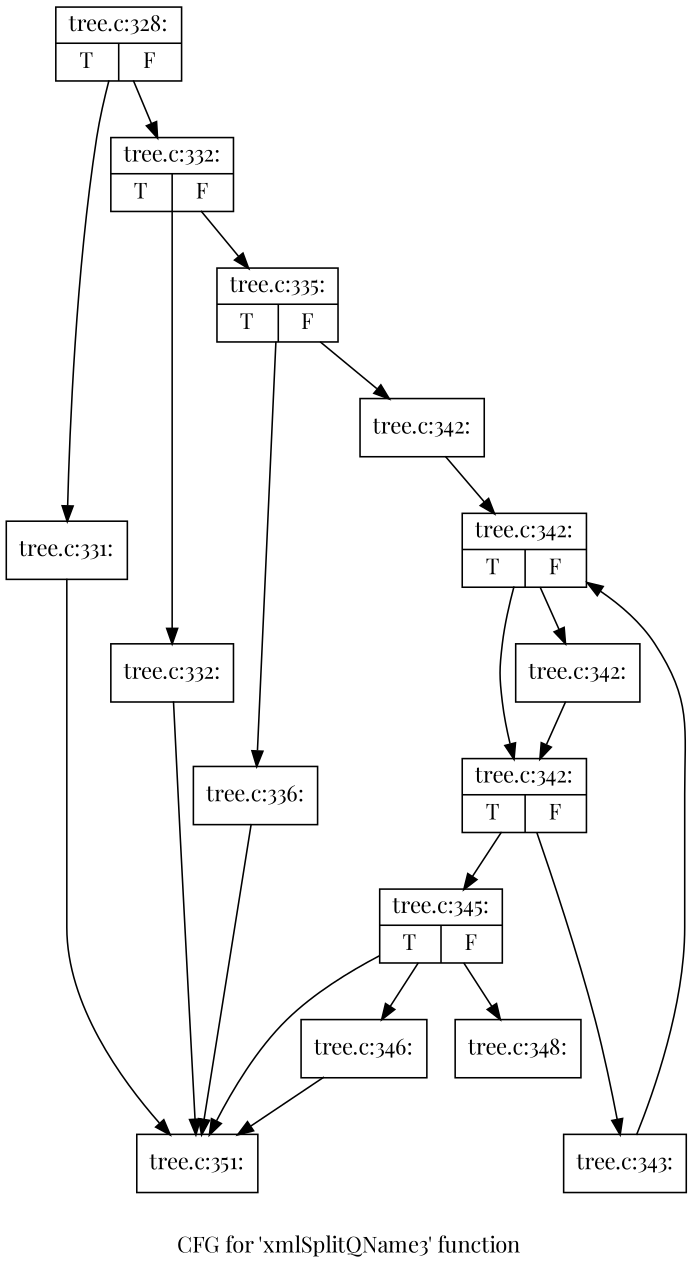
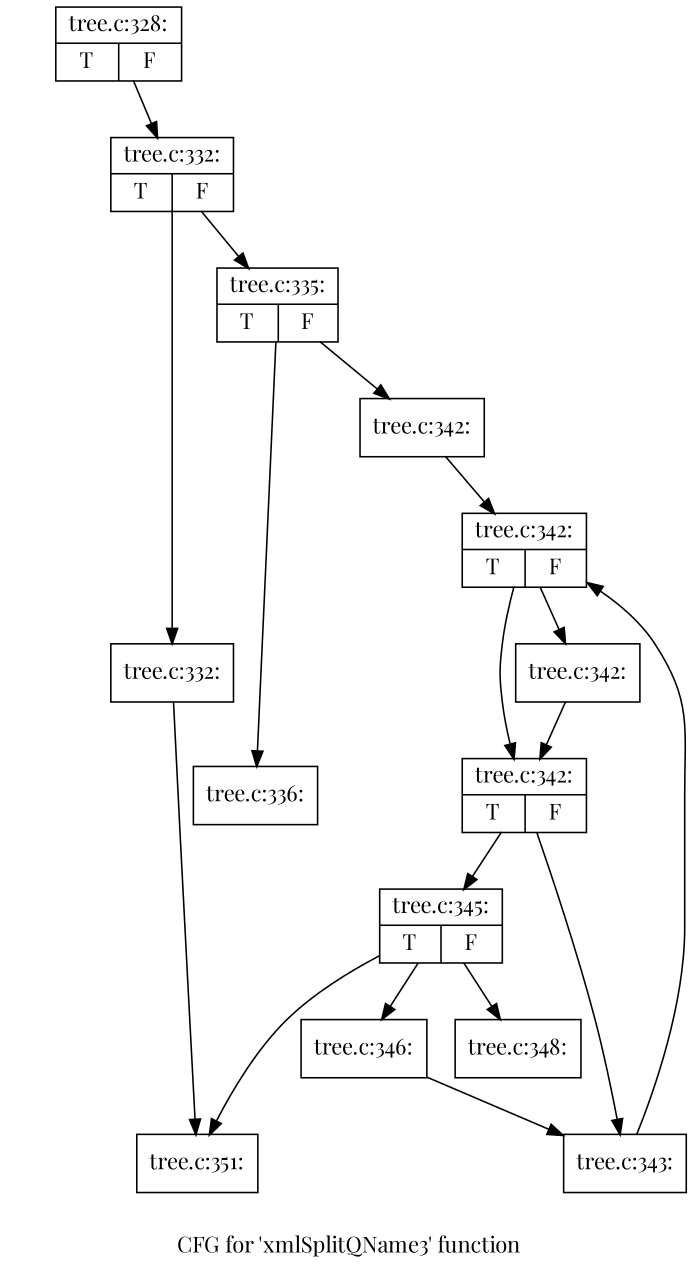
node "tree.c:331:": removed
edge "tree.c:336:" -> "tree.c:351:": removed
edge "tree.c:346:" -> "tree.c:351:": now "tree.c:346:" -> "tree.c:343:"
